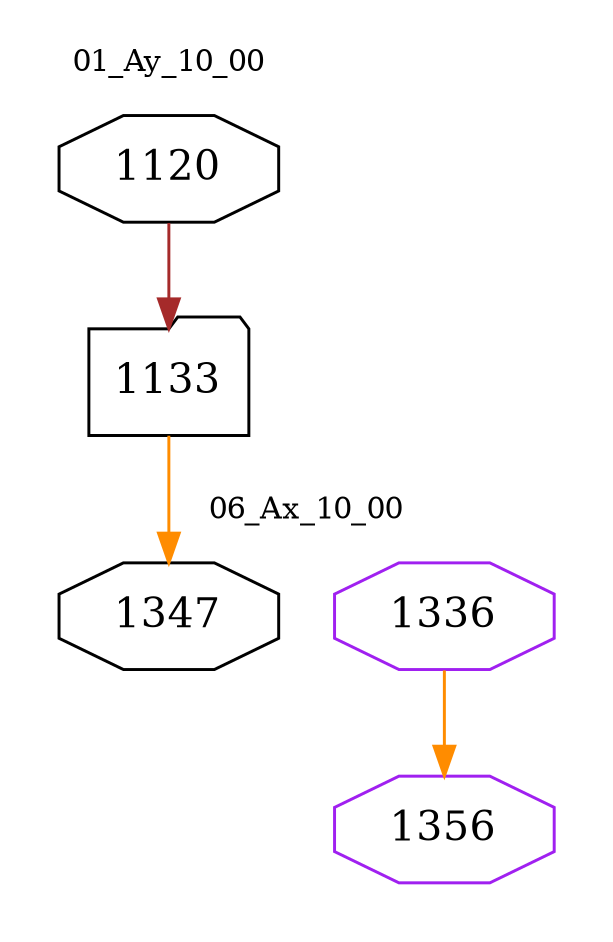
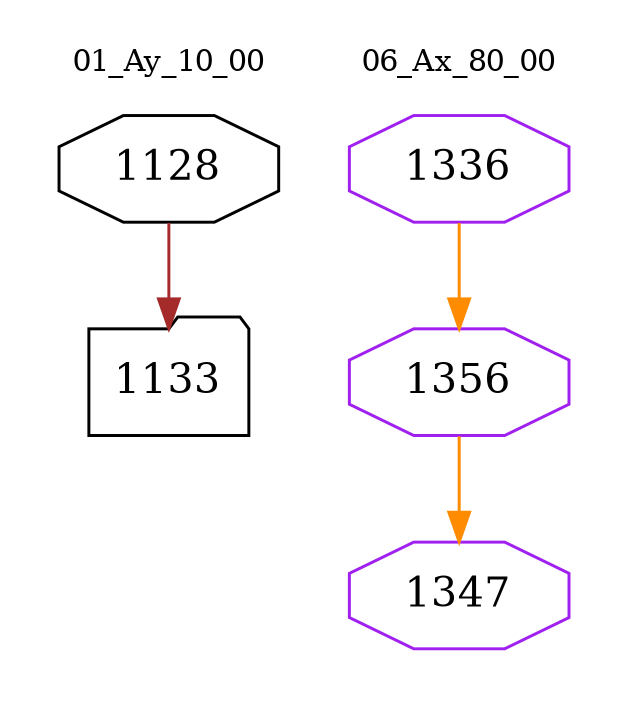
node "1120": label "1120" -> "1128"
edge "1133" -> "1347": now "1356" -> "1347"
cluster "06_Ax_10_00": label "06_Ax_10_00" -> "06_Ax_80_00"
node "1347": color black -> purple
